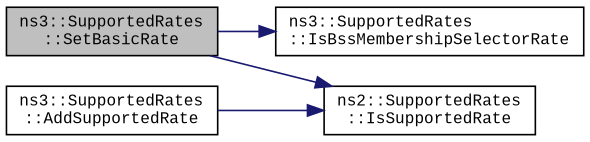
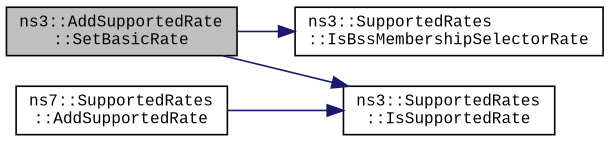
node "ns3::SupportedRates ::SetBasicRate": label "ns3::SupportedRates ::SetBasicRate" -> "ns3::AddSupportedRate ::SetBasicRate"
node "ns3::SupportedRates ::AddSupportedRate": label "ns3::SupportedRates ::AddSupportedRate" -> "ns7::SupportedRates ::AddSupportedRate"
node "ns2::SupportedRates ::IsSupportedRate": label "ns2::SupportedRates ::IsSupportedRate" -> "ns3::SupportedRates ::IsSupportedRate"
